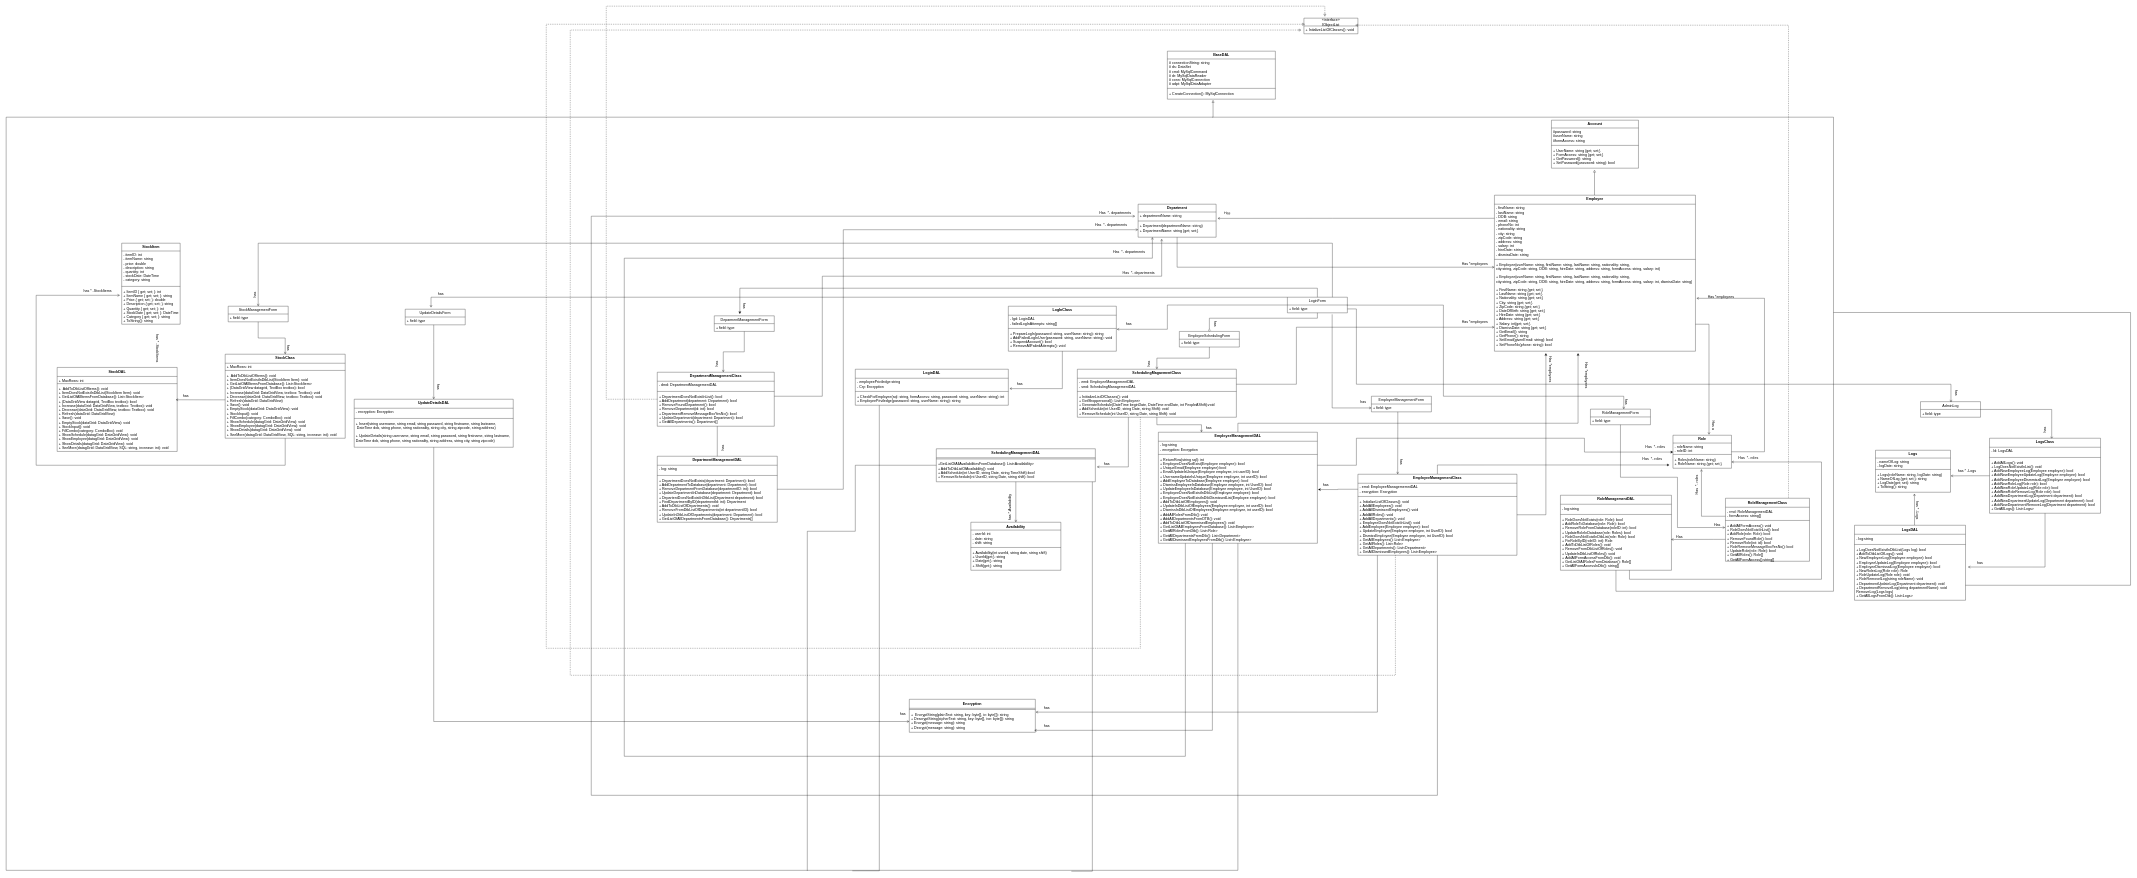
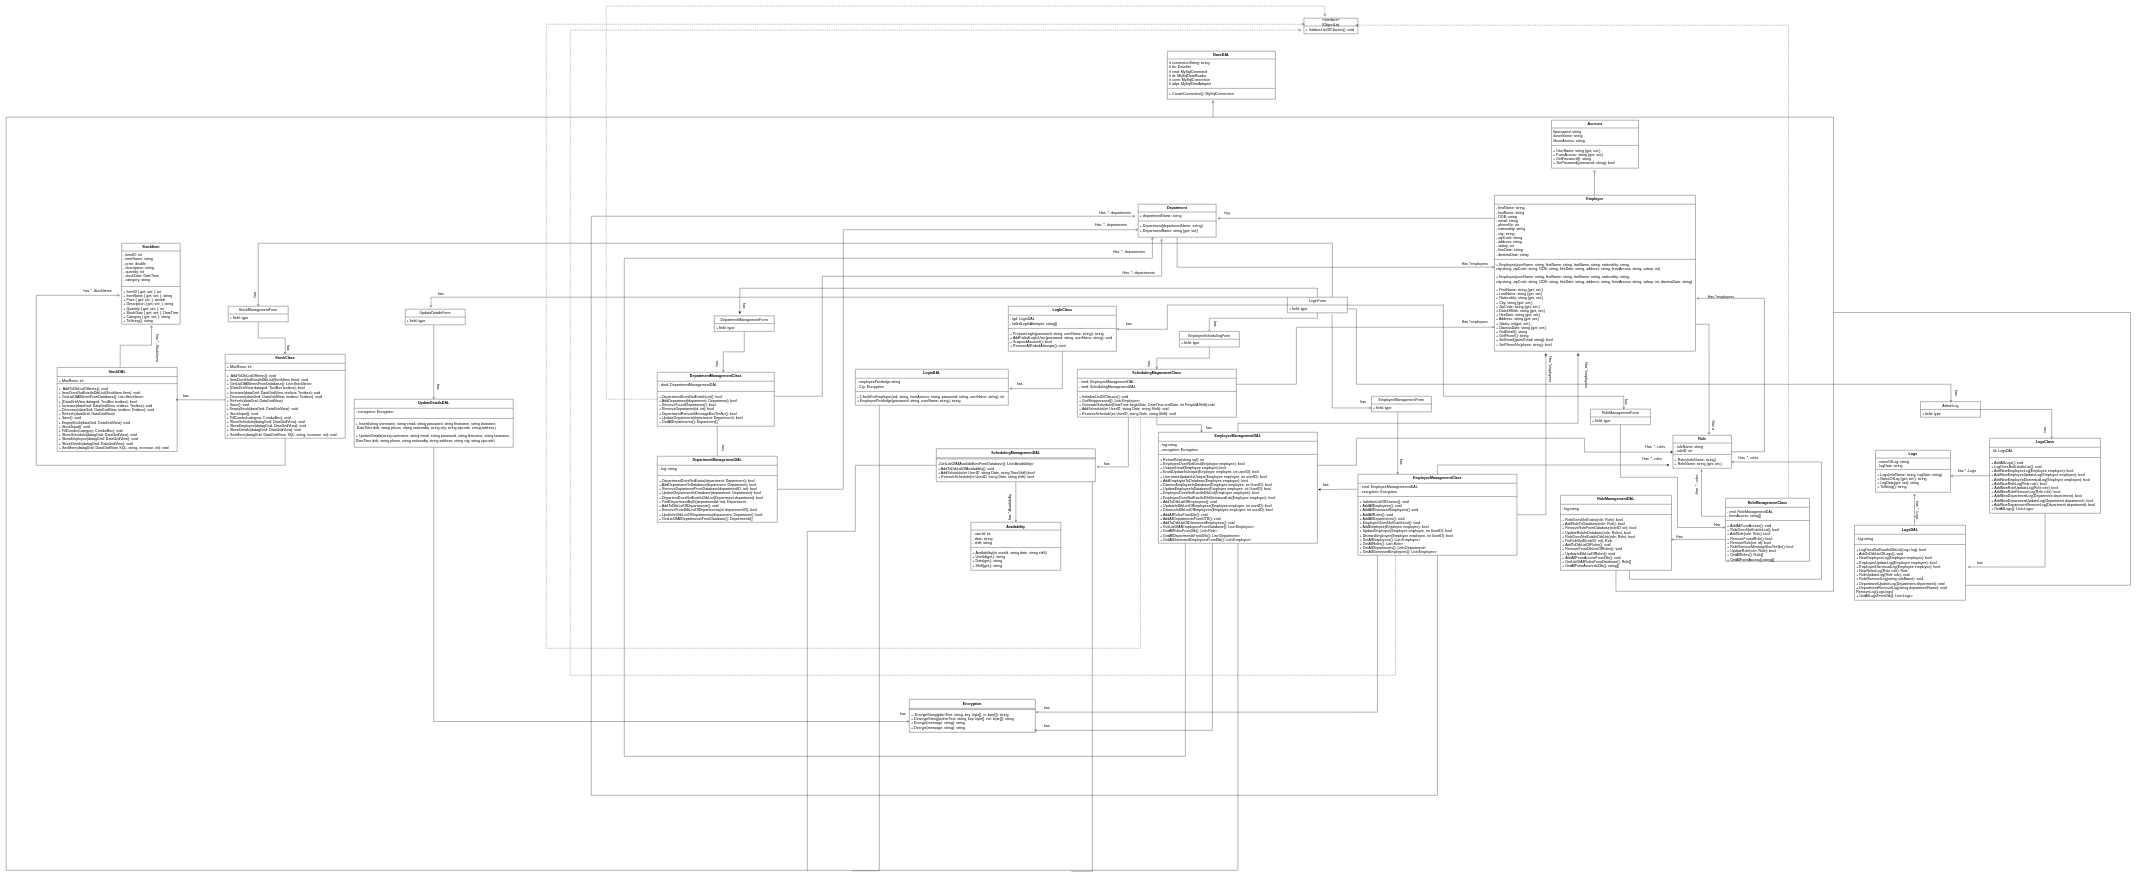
edge "StockDAL" -> "+ ItemID { get; set; }: int + ItemName { get; set; }: string + Price { get; set; }: double + Description { get; set; }: string + Quantity { get; set; }: int + StockDate { get; set; }: DateTime + Category { get; set; }: string + ToString(): string": added
